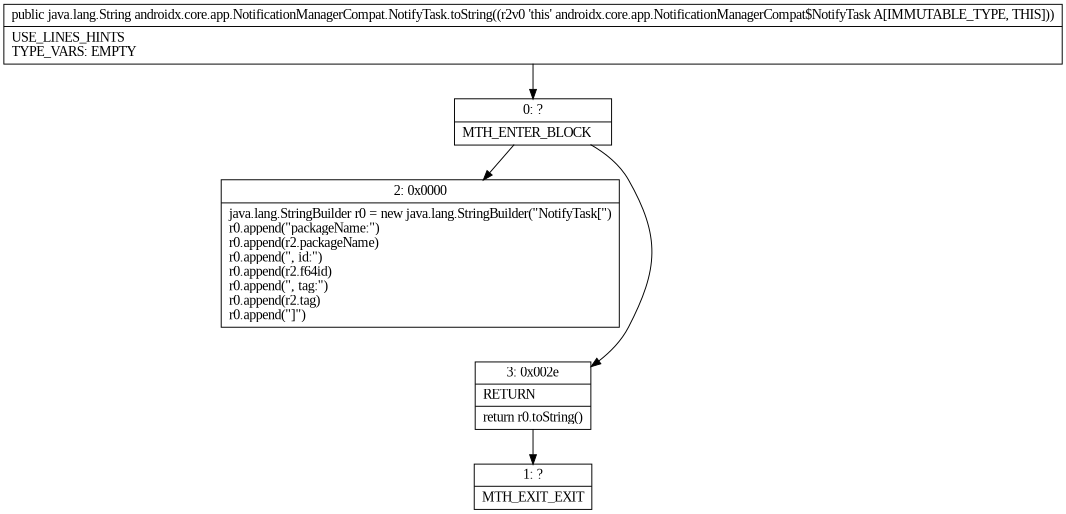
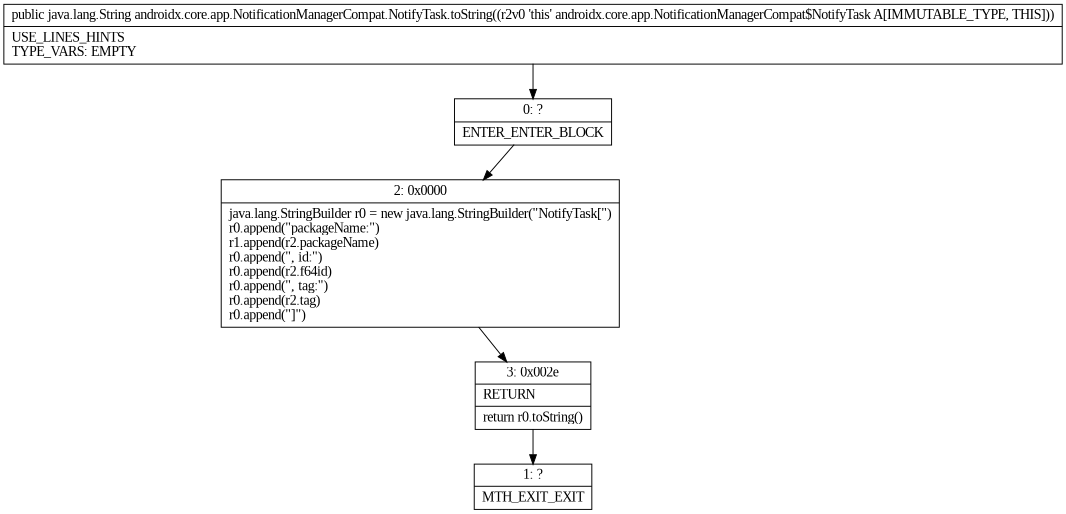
node "0: ?": text "MTH_ENTER_BLOCK" -> "ENTER_ENTER_BLOCK"
node "2: 0x0000": text "r0.append(r2.packageName)" -> "r1.append(r2.packageName)"
edge "0: ?" -> "3: 0x002e": now "2: 0x0000" -> "3: 0x002e"
